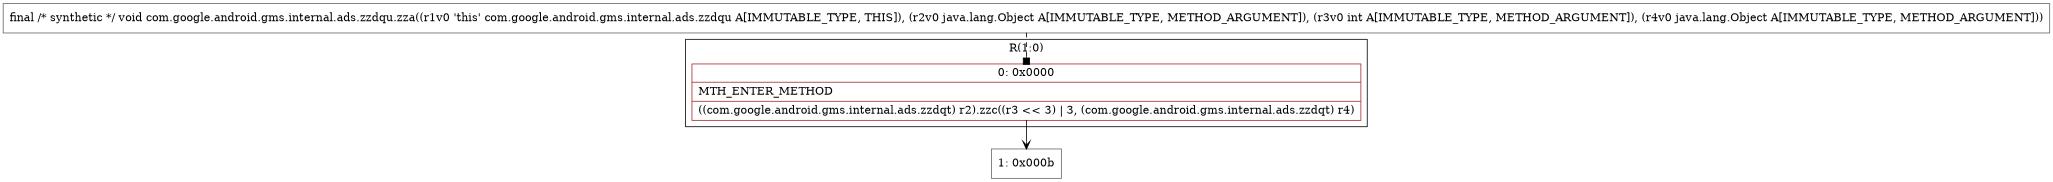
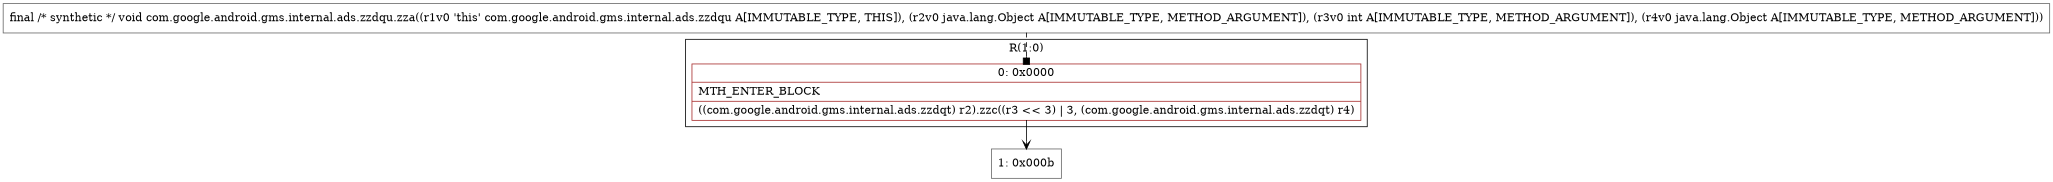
node "0: 0x0000": text "MTH_ENTER_METHOD" -> "MTH_ENTER_BLOCK"
